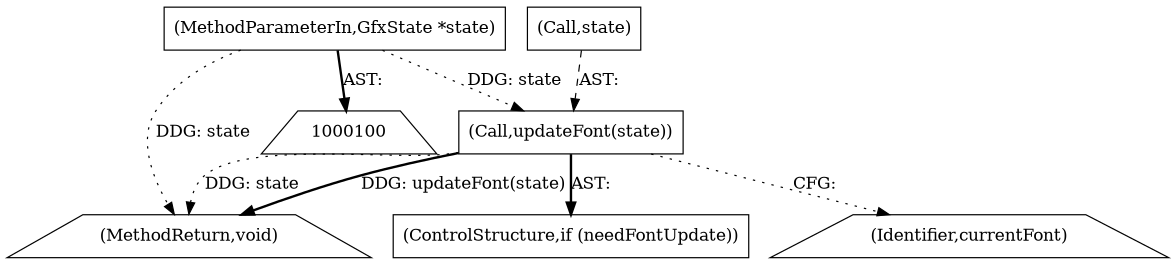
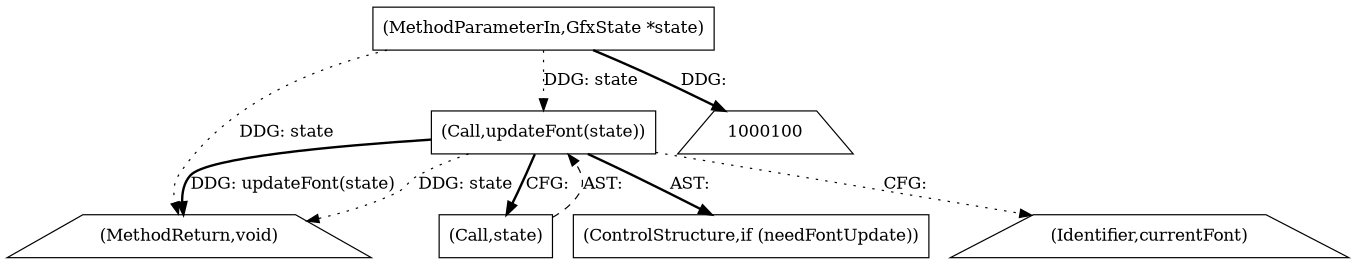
edge "(MethodParameterIn,GfxState *state)" -> "1000100": label "AST: " -> "DDG: "
edge "(Call,updateFont(state))" -> "(Call,state)": added, label "CFG:"
